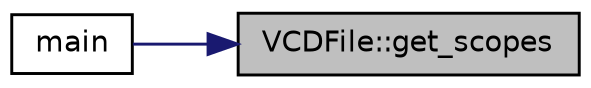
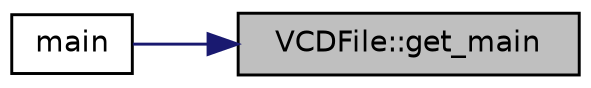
node "VCDFile::get_scopes": label "VCDFile::get_scopes" -> "VCDFile::get_main"
